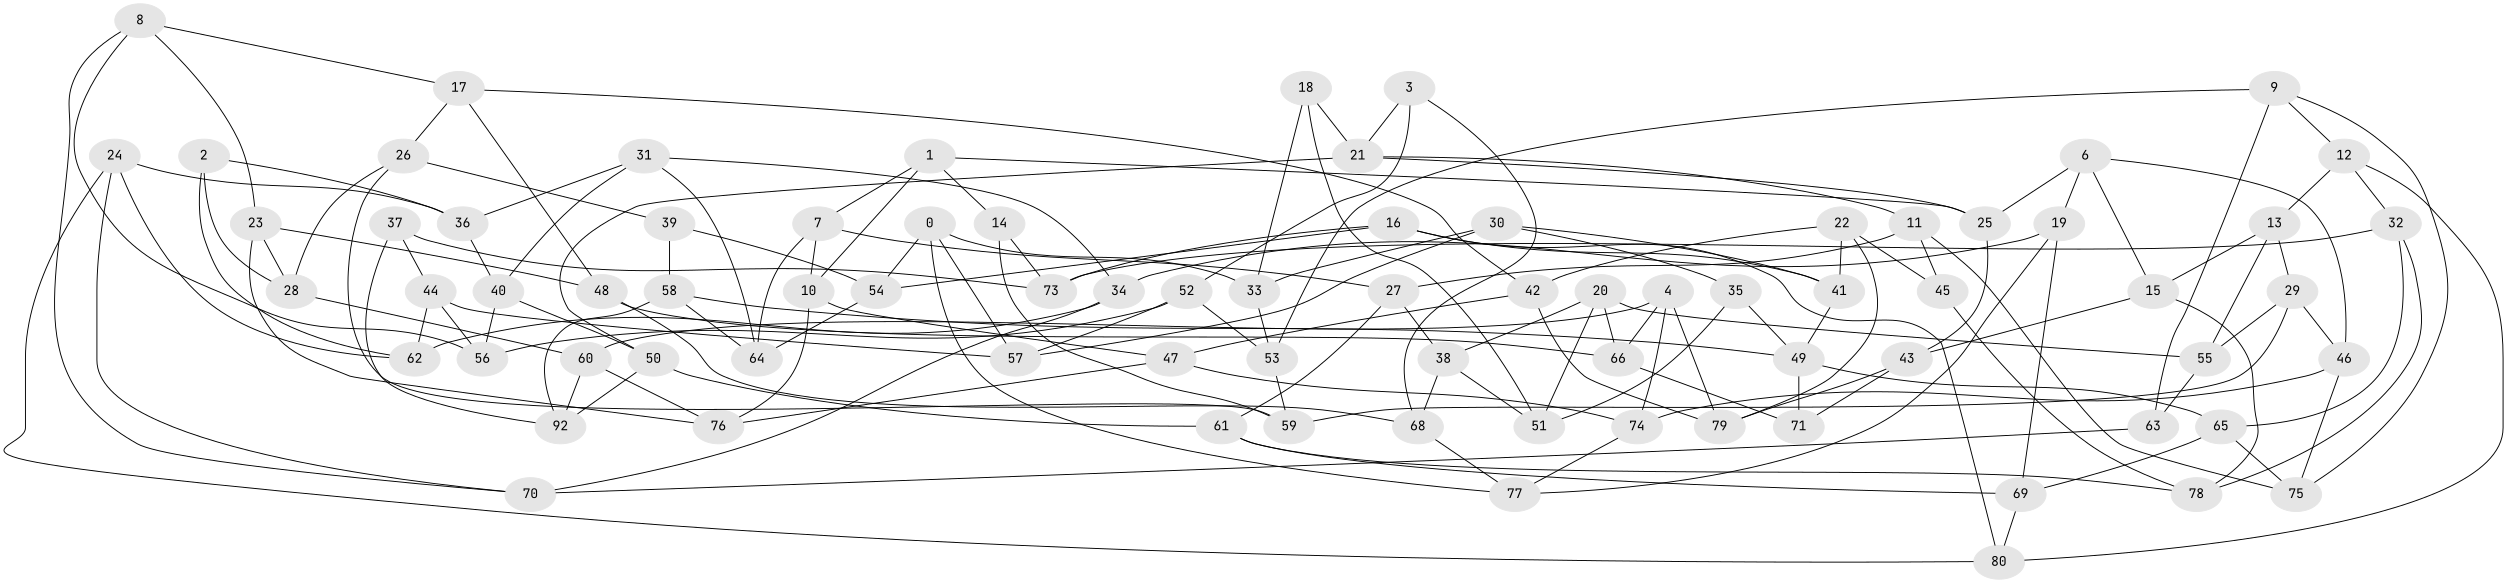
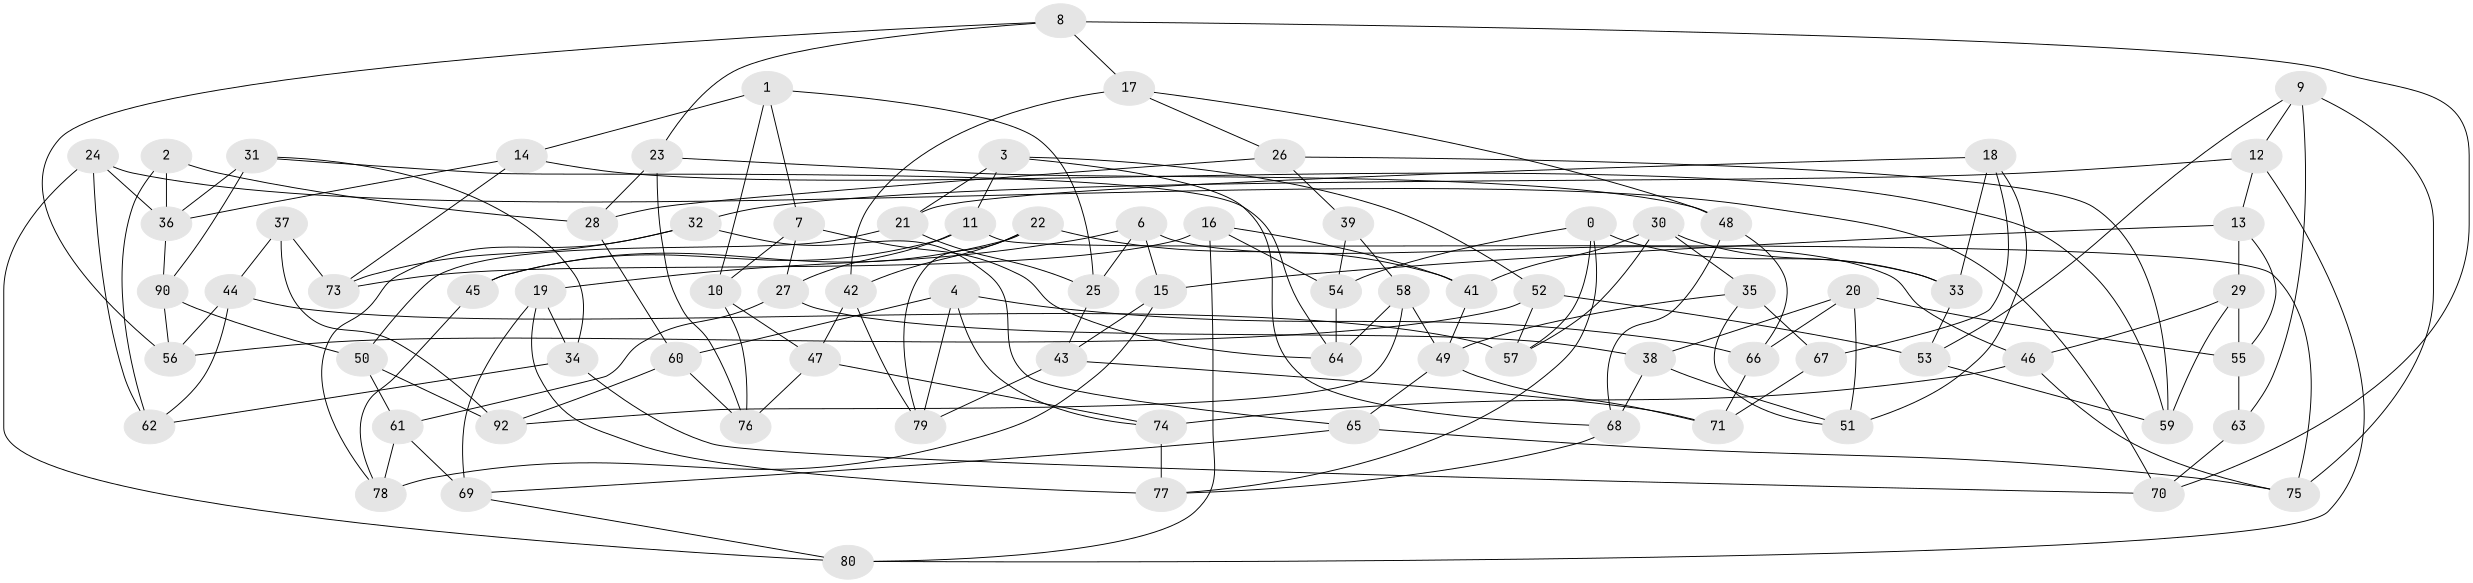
edge "21" -- "11": now "3" -- "11"
edge "14" -- "36": added
node "40": label "40" -> "90"
node "67": added
